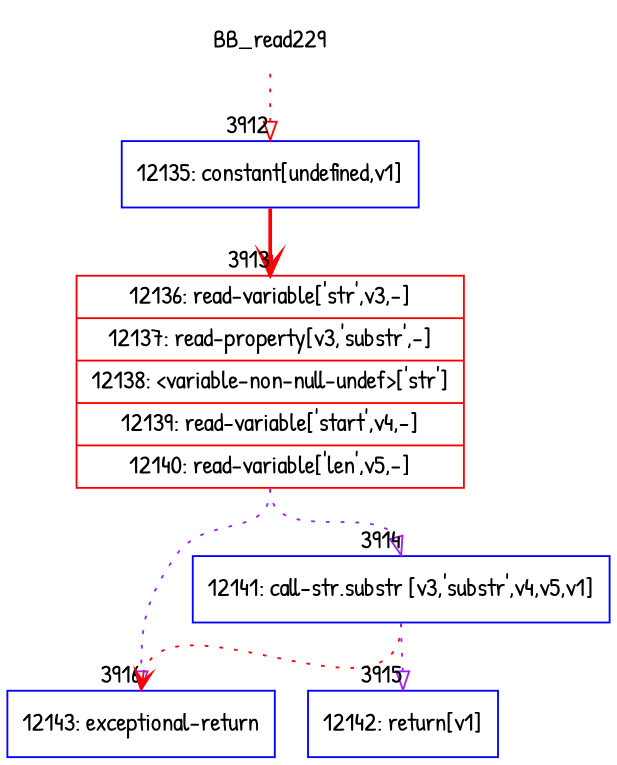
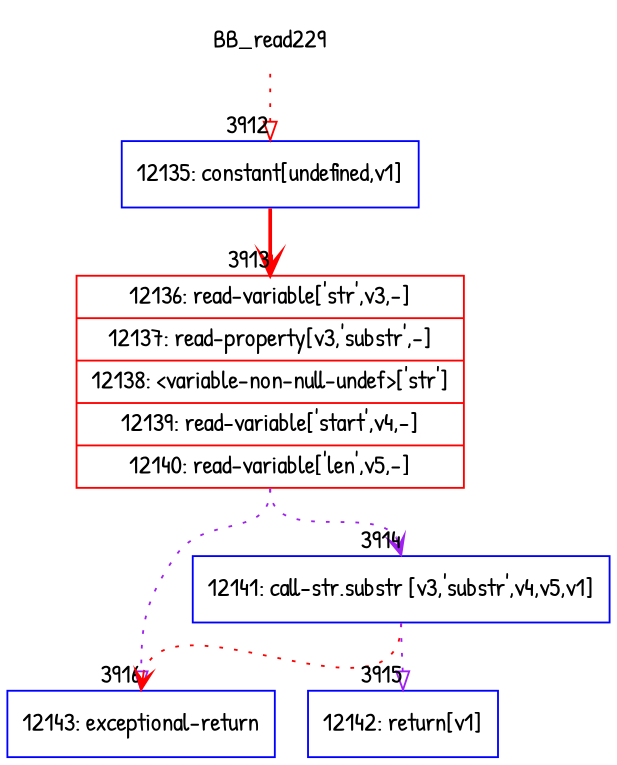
edge "12136: read-variable['str',v3,-]" -> "12141: call-str.substr [v3,'substr',v4,v5,v1]": arrowhead onormal -> vee
